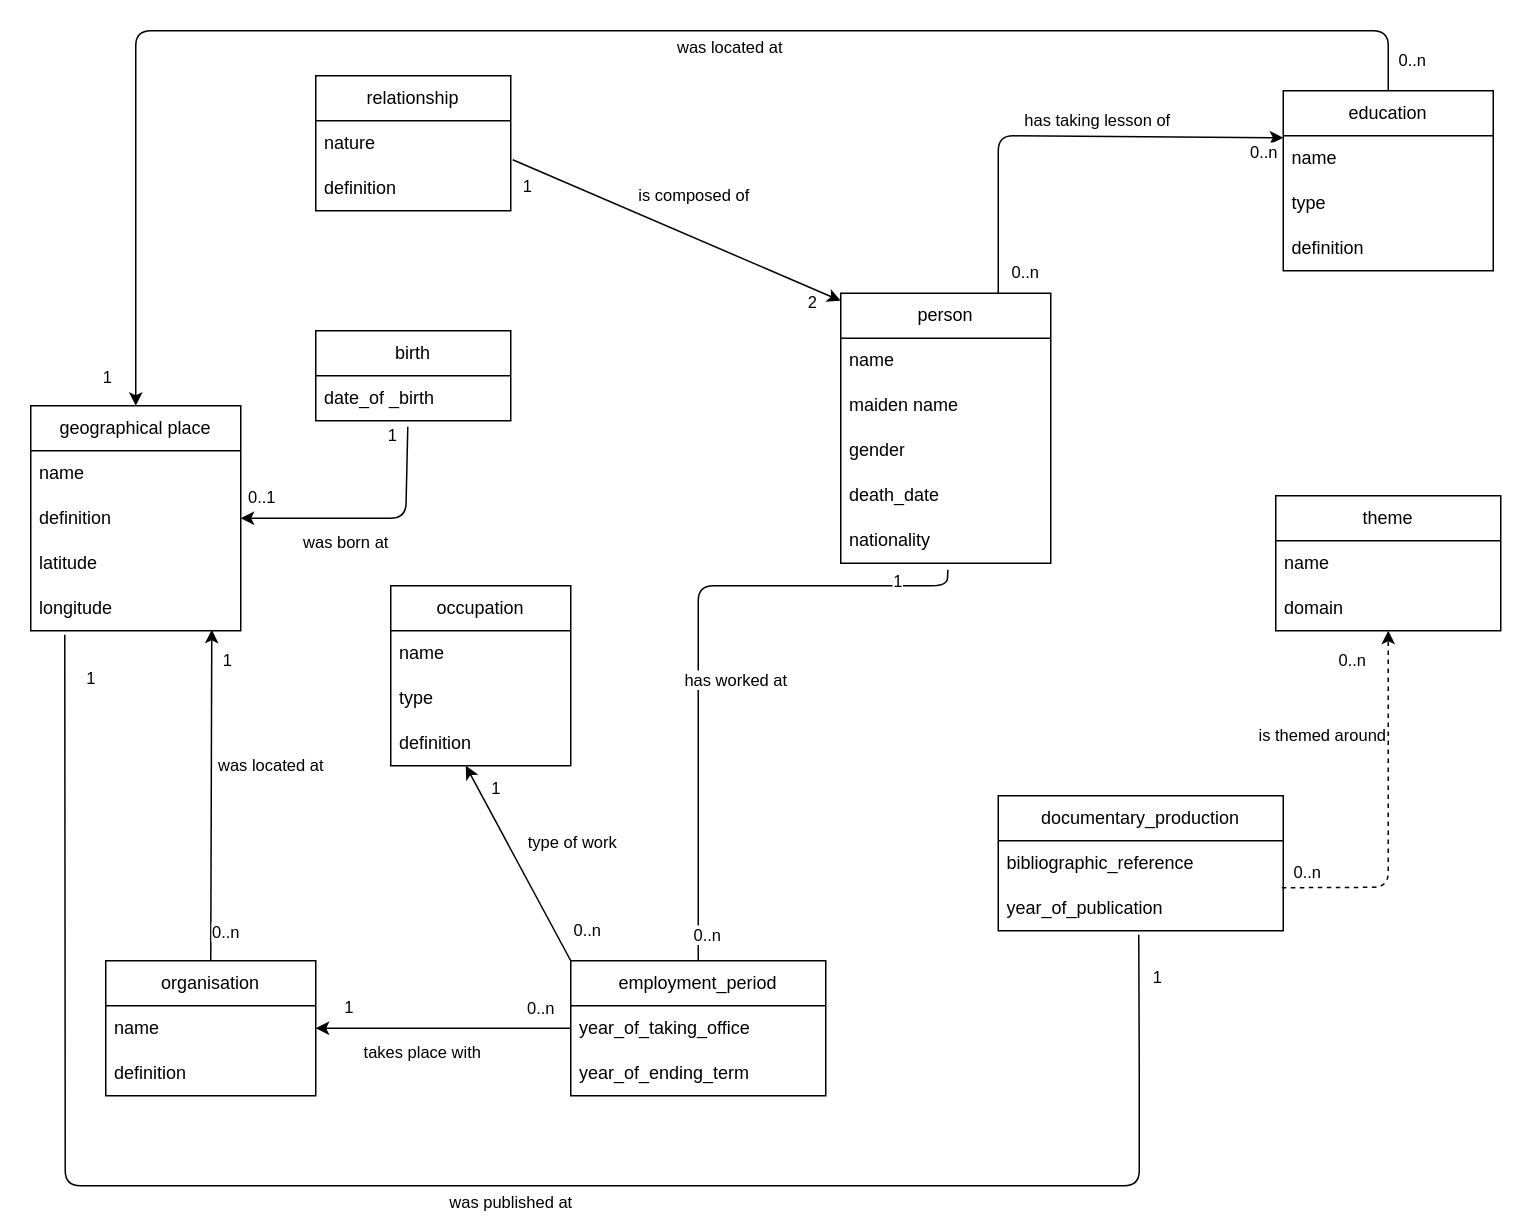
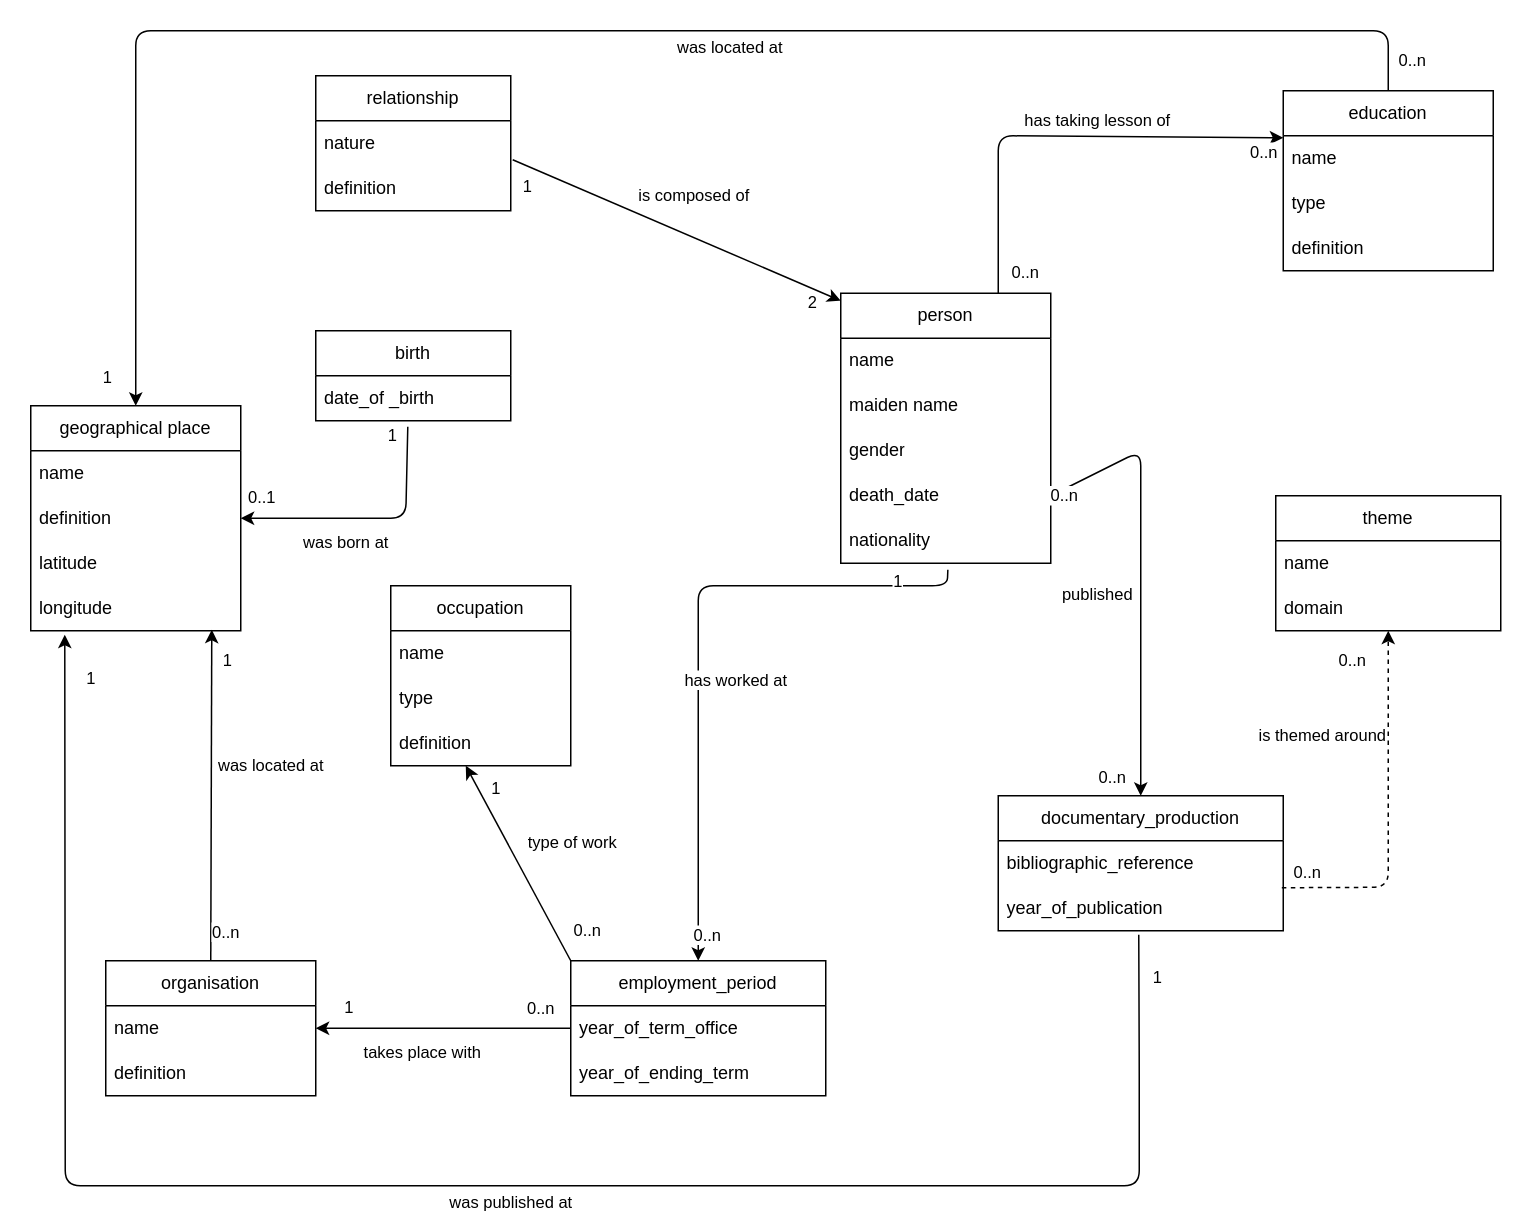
edge "death_date" -> "documentary_production": added, labels "0..n", "published", "0..n"
edge "longitude" -- "year_of_publication": arrowhead none -> classic
edge "nationality" -- "employment_period": arrowhead none -> classic
node "year_of_taking_office": label "year_of_taking_office" -> "year_of_term_office"
